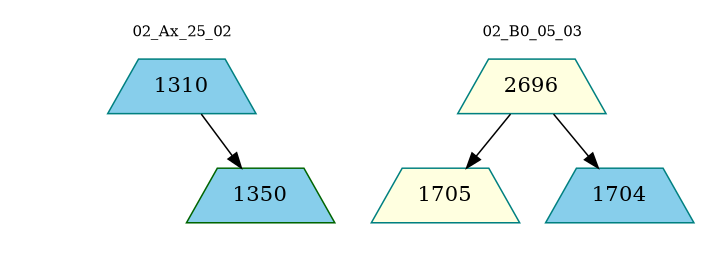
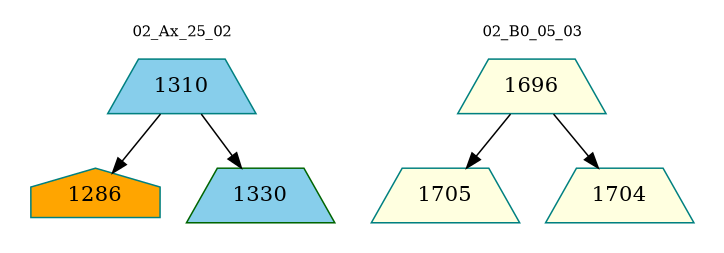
node "2696": label "2696" -> "1696"
node "1286": added
node "1350": label "1350" -> "1330"
node "1704": fillcolor skyblue -> lightyellow
